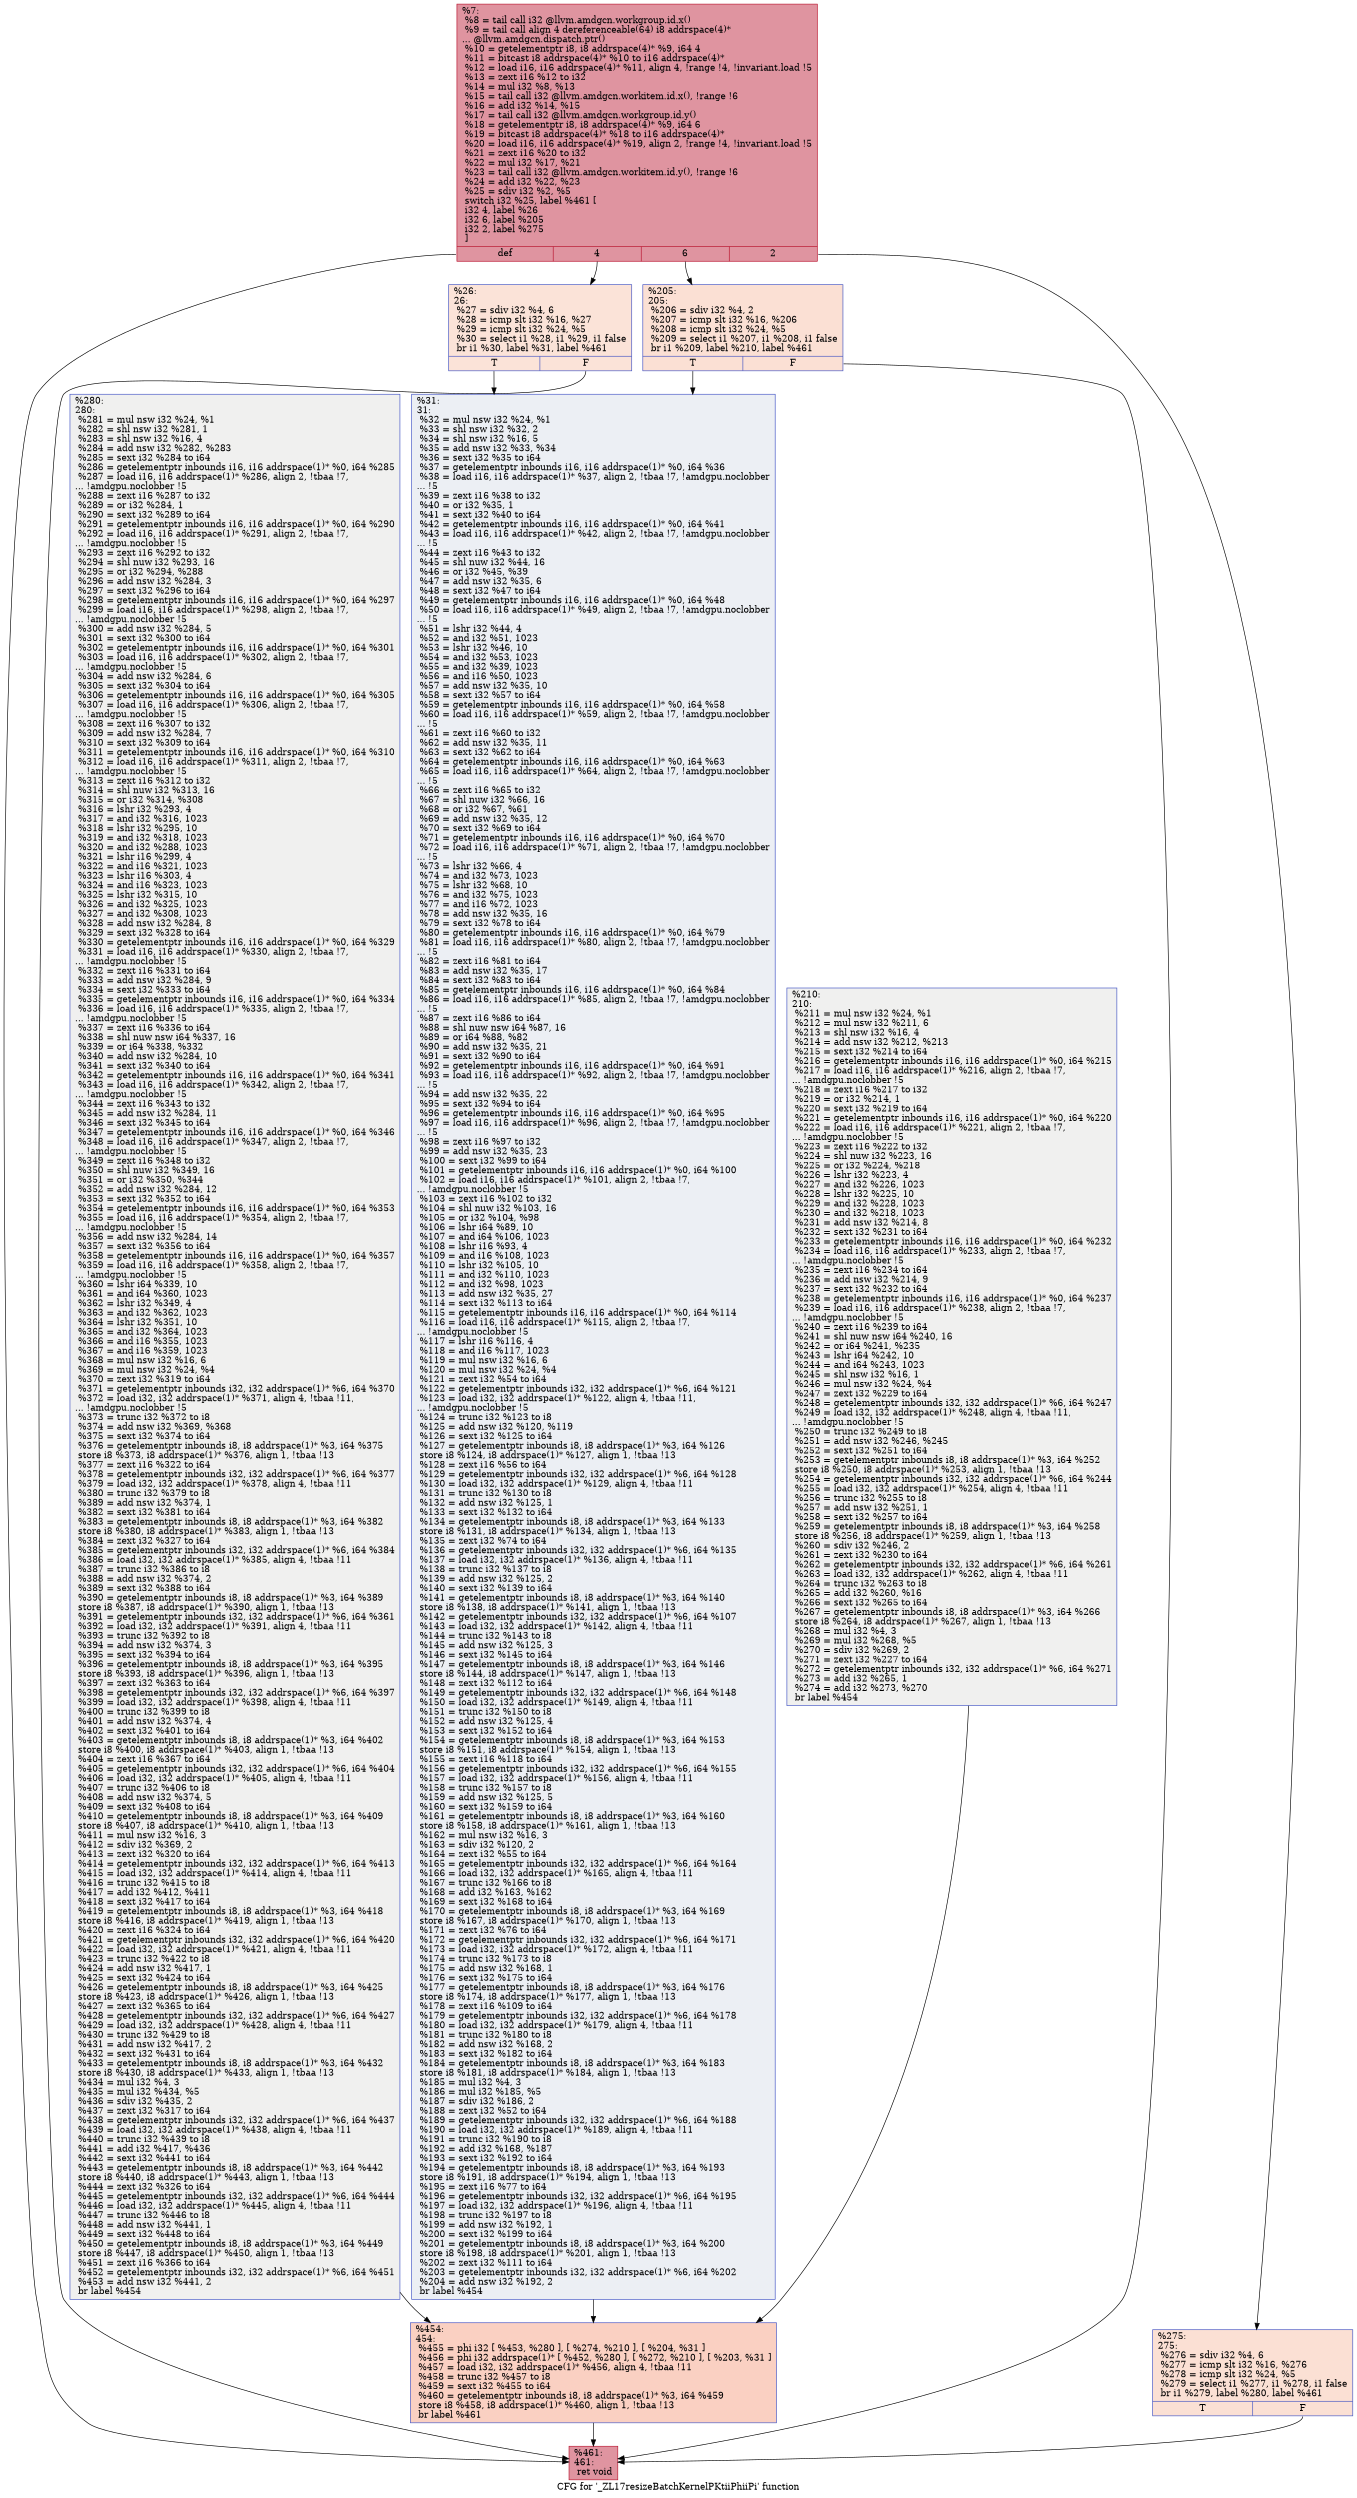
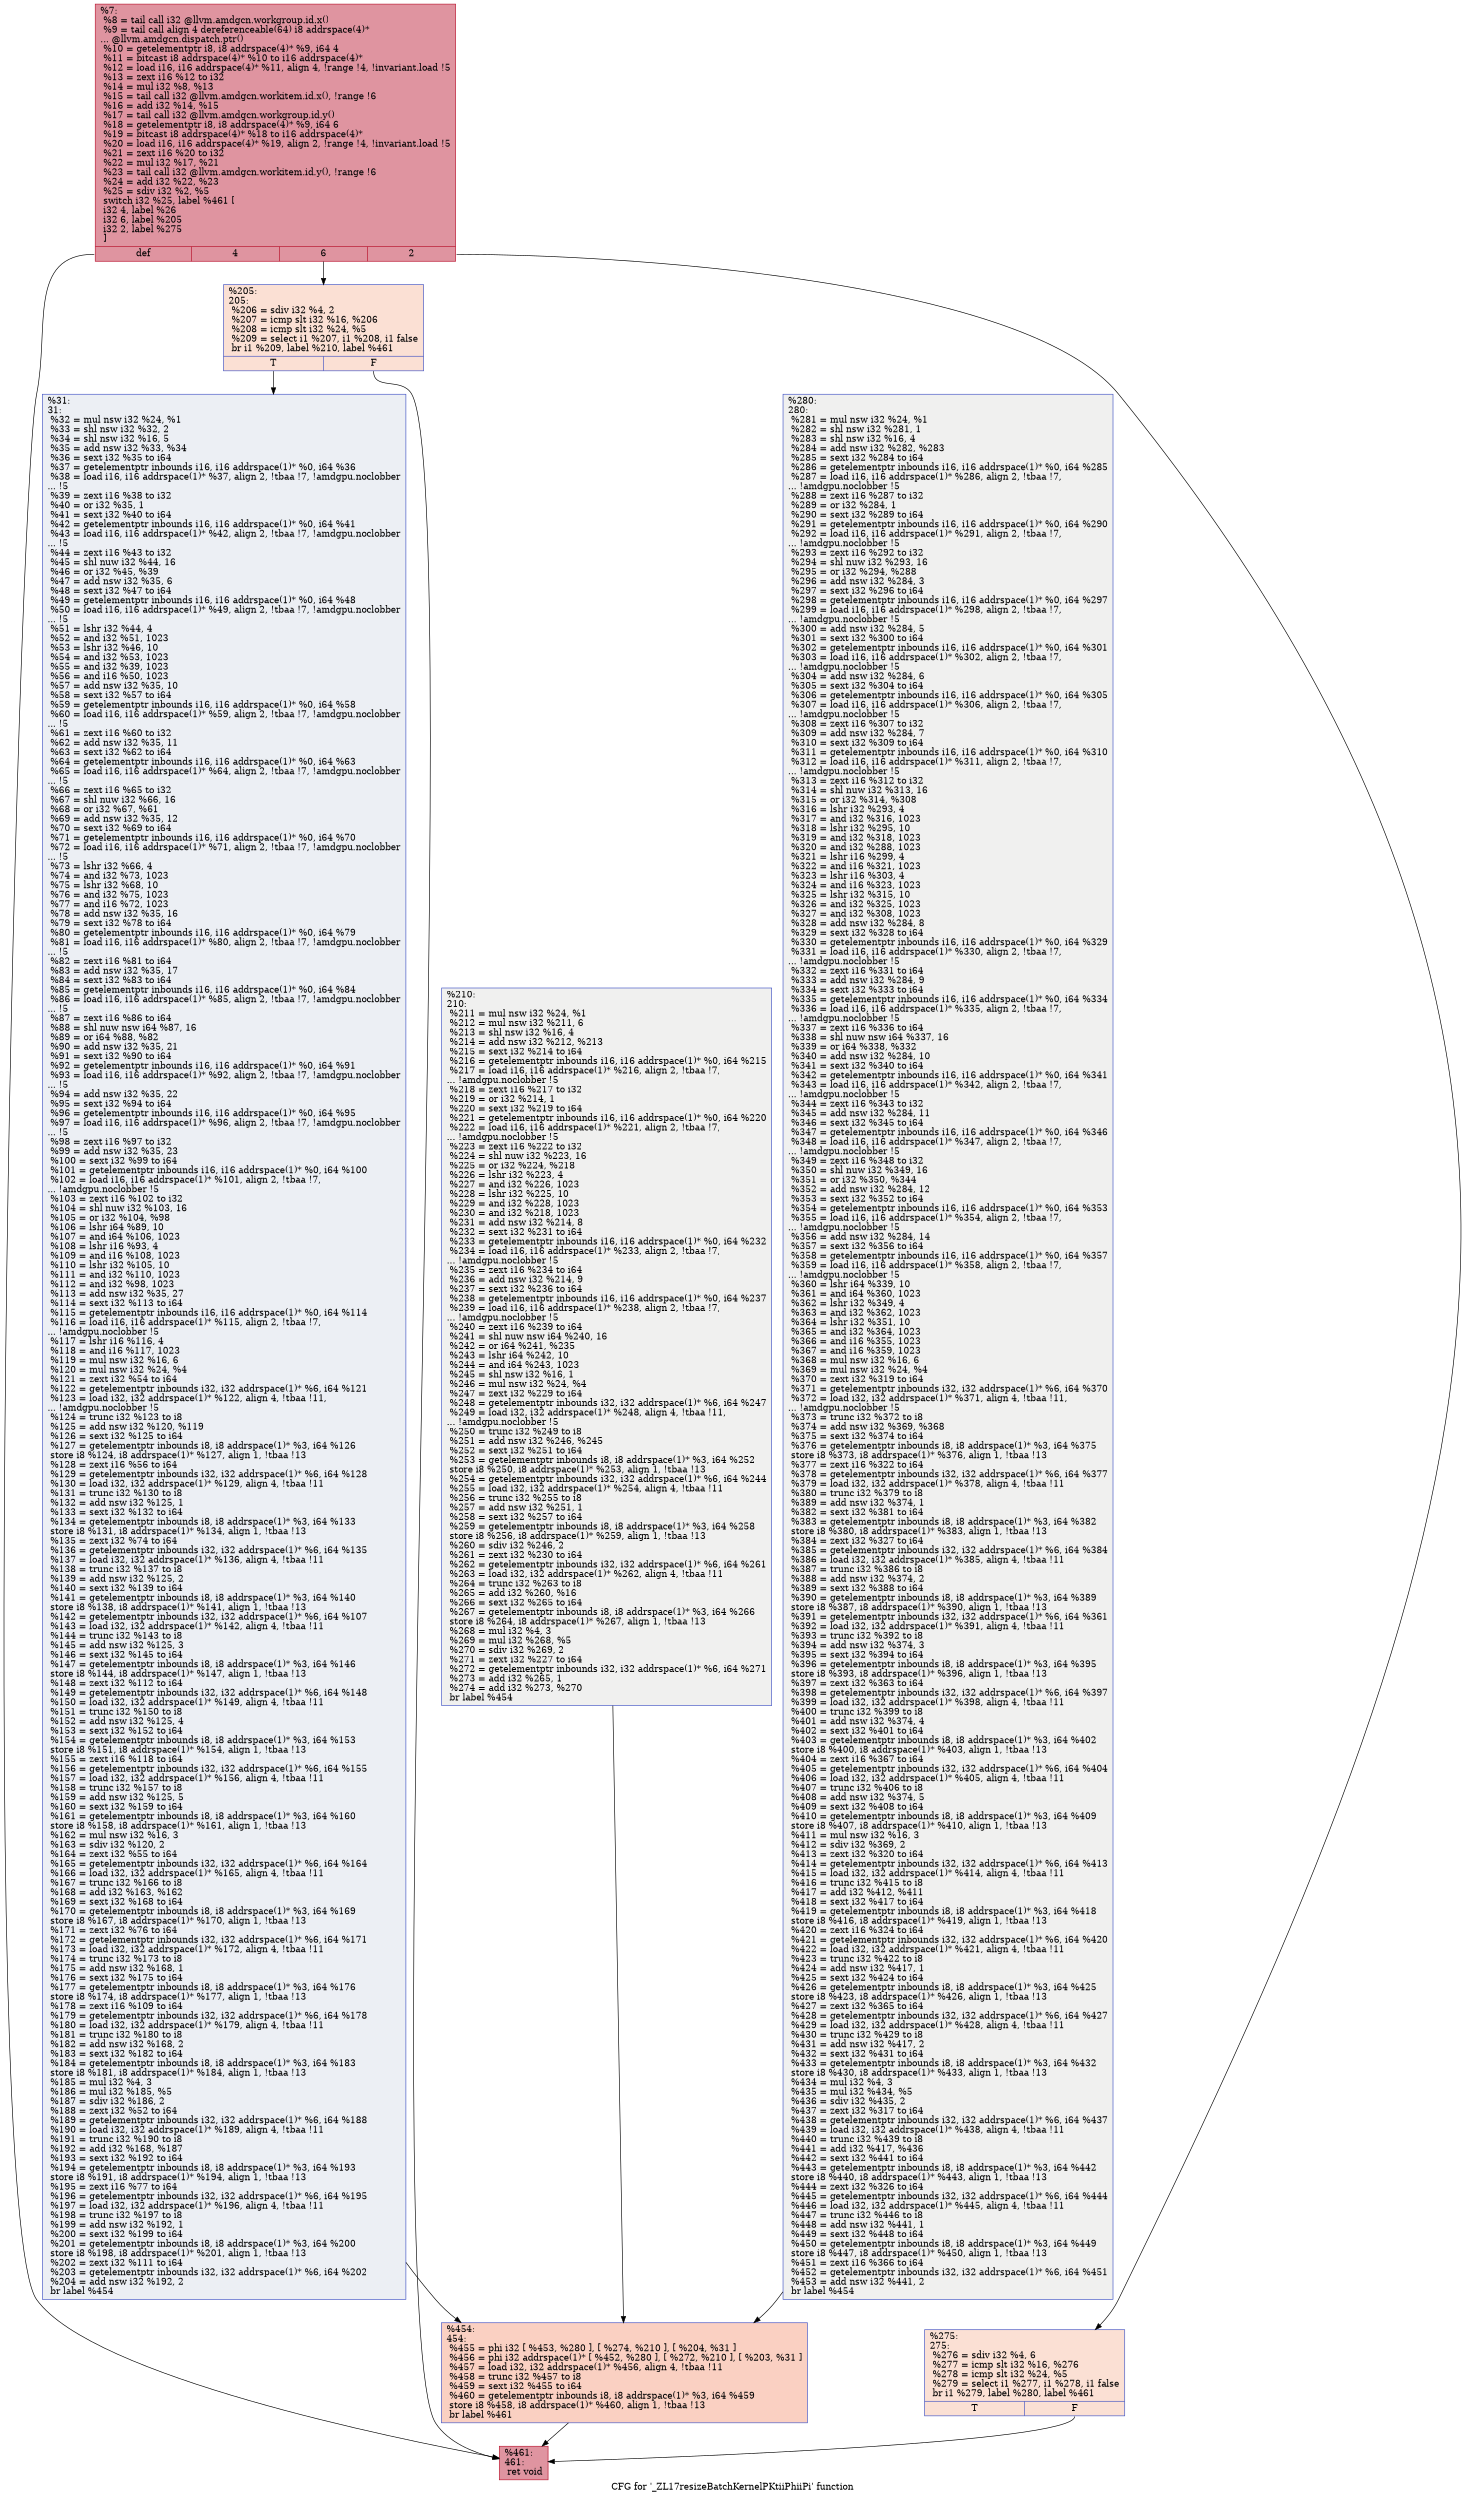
node "%26:": removed
node "%210:": text "%237 = sext i32 %232 to i64" -> "%237 = sext i32 %236 to i64"
